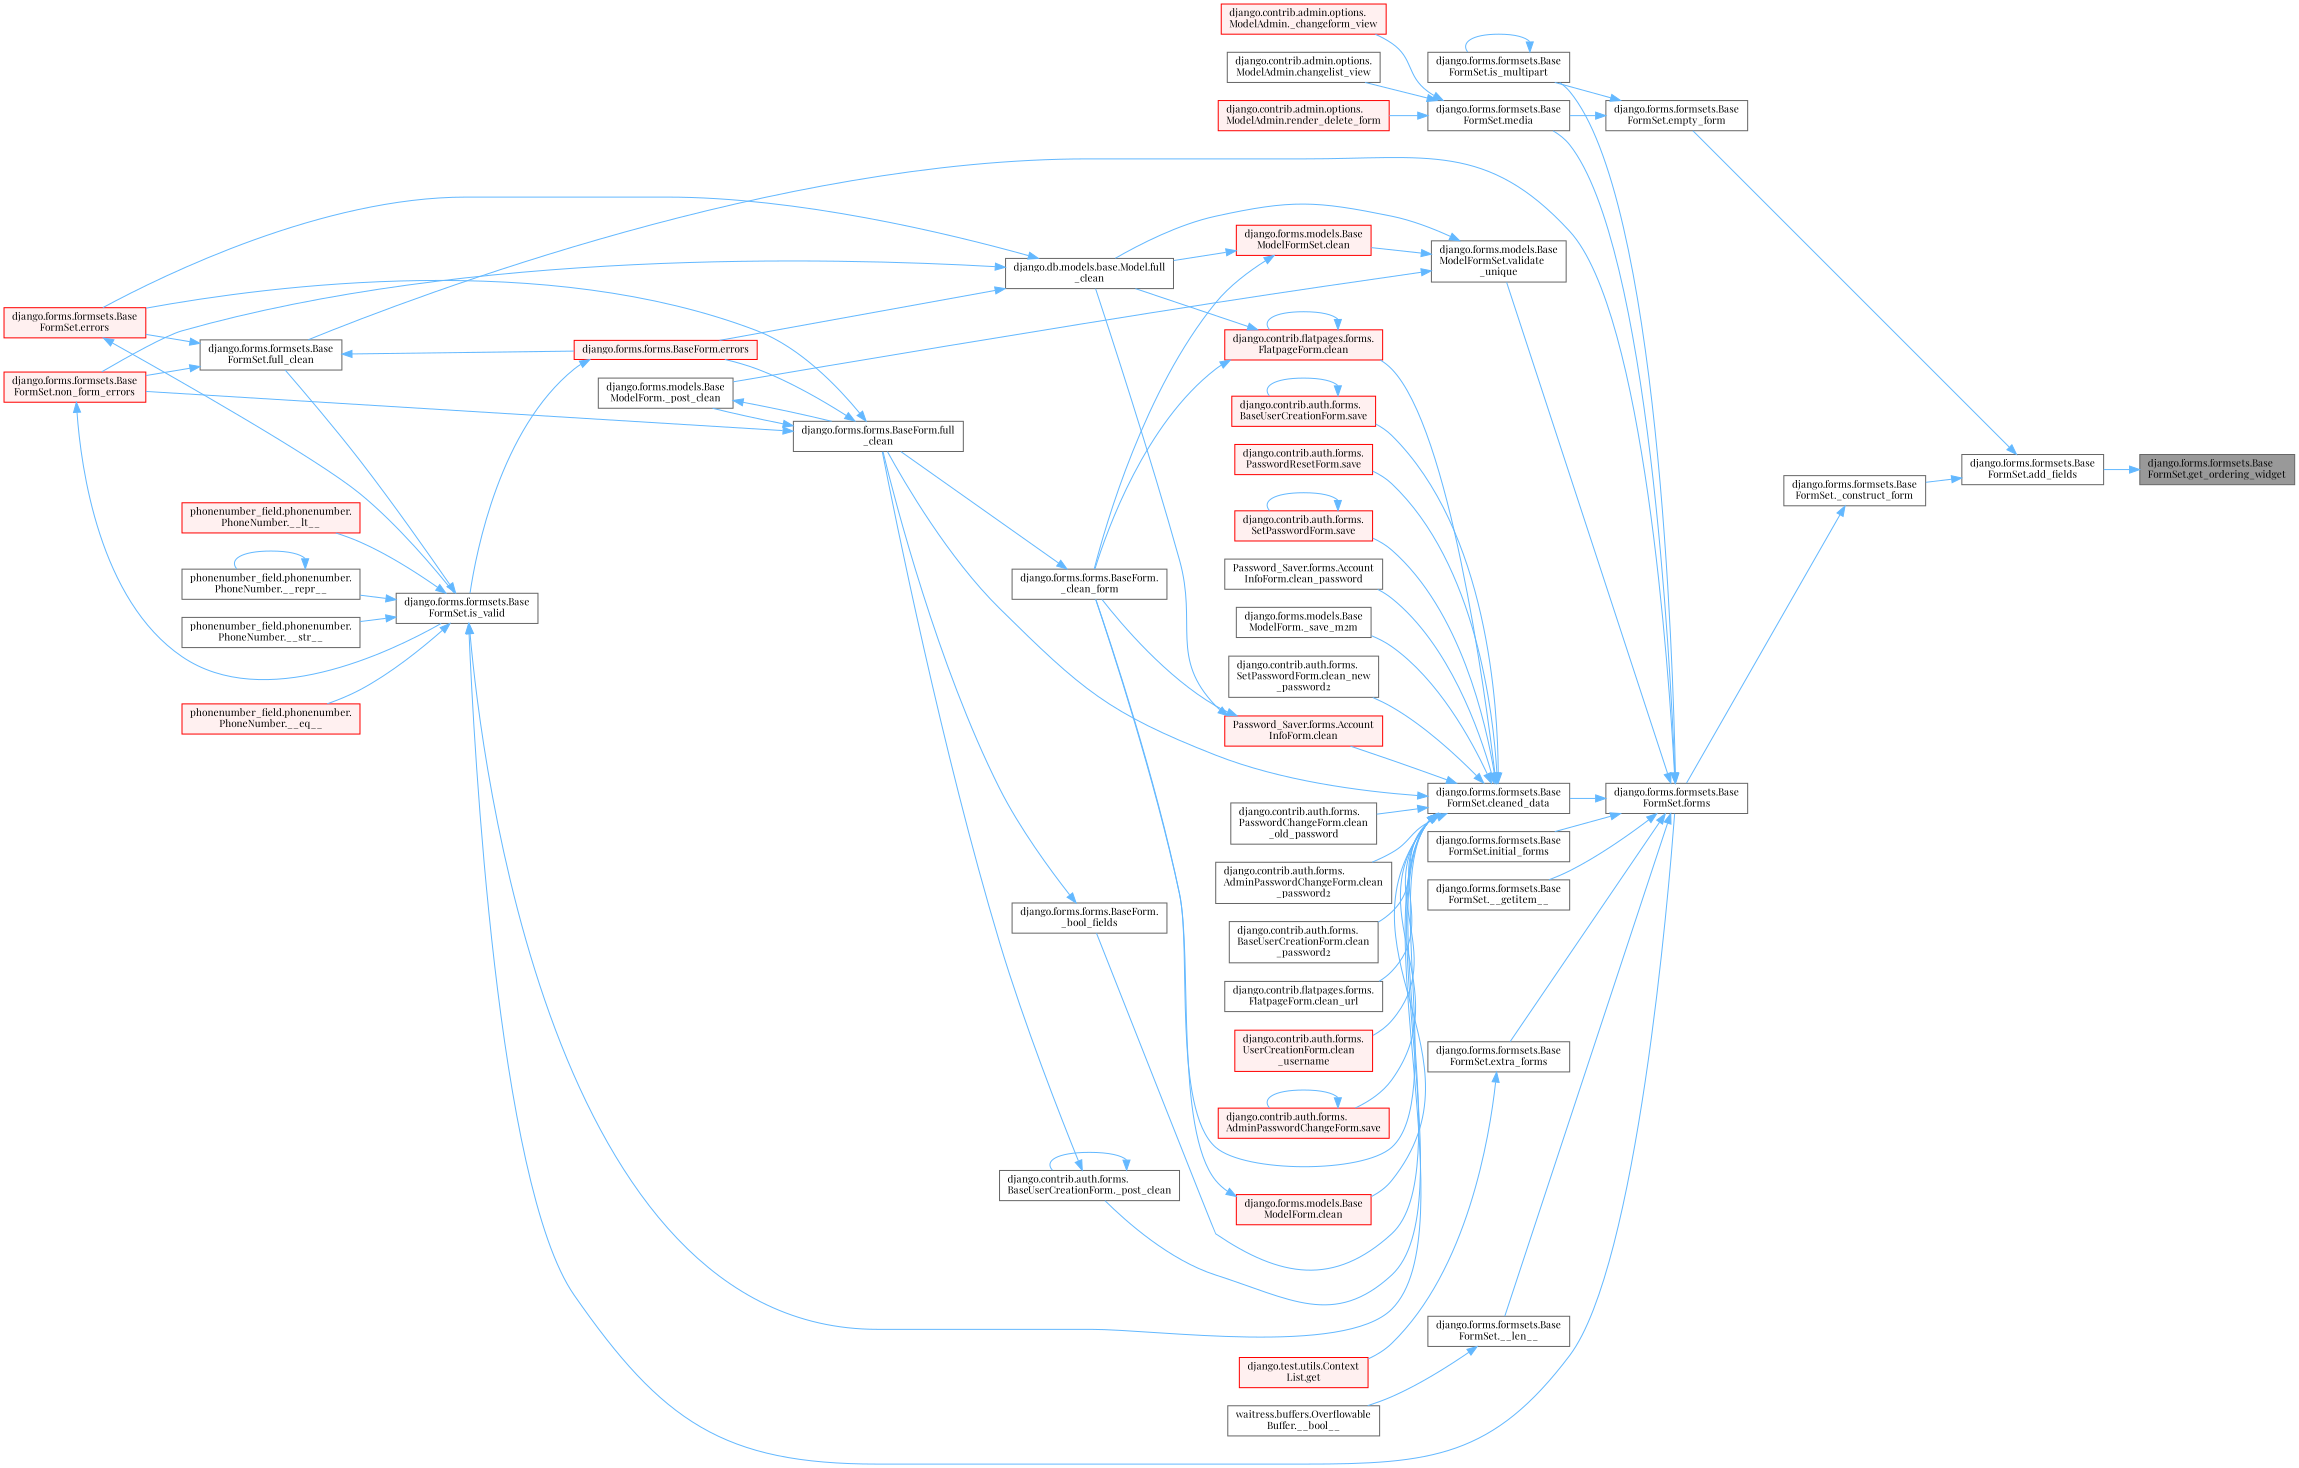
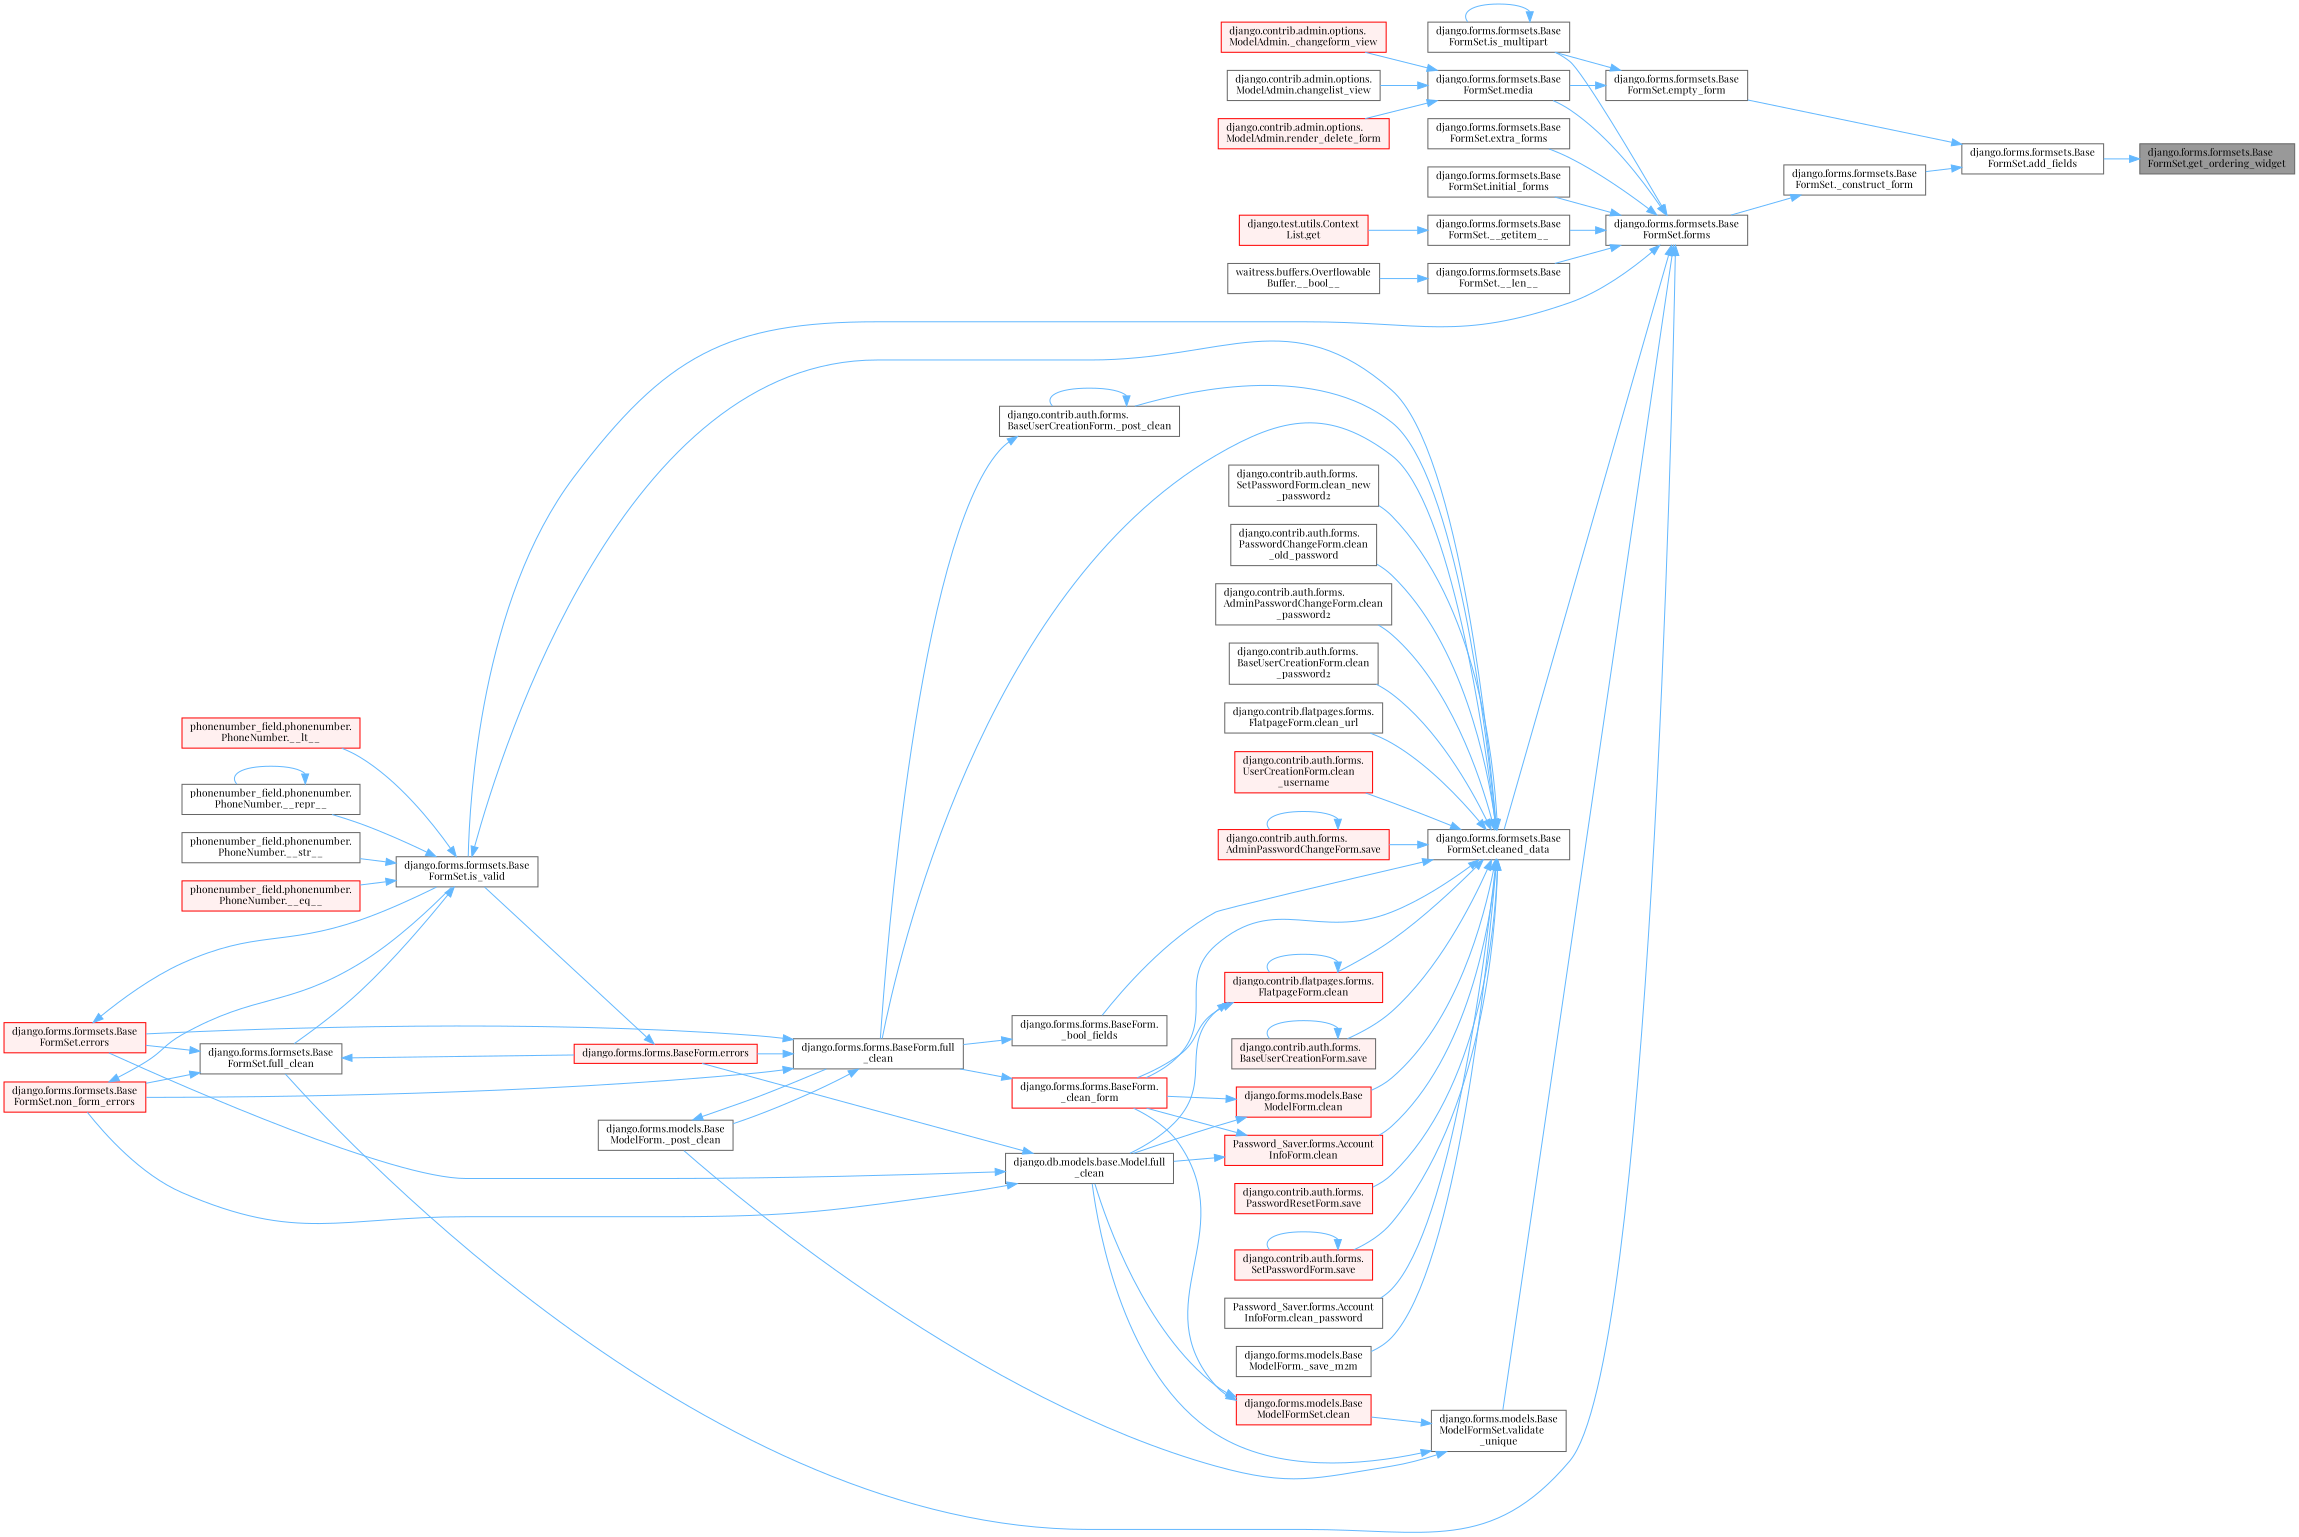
node "django.contrib.auth.forms. BaseUserCreationForm.save": color red -> grey40
node "django.forms.forms.BaseForm. _clean_form": color grey40 -> red
edge "django.db.models.base.Model.full _clean" -> "django.forms.models.Base ModelForm.clean": added
edge "django.test.utils.Context List.get" -> "django.forms.formsets.Base FormSet.extra_forms": now "django.test.utils.Context List.get" -> "django.forms.formsets.Base FormSet.__getitem__"
edge "django.forms.formsets.Base FormSet.forms" -> "django.forms.formsets.Base FormSet.is_valid": reversed
